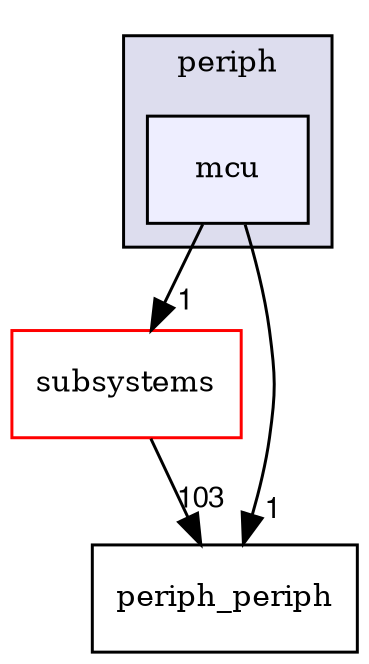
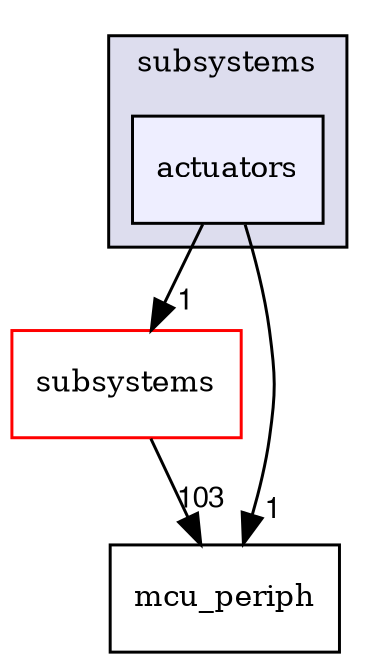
cluster "periph": label "periph" -> "subsystems"
node "mcu": label "mcu" -> "actuators"
node "periph_periph": label "periph_periph" -> "mcu_periph"
